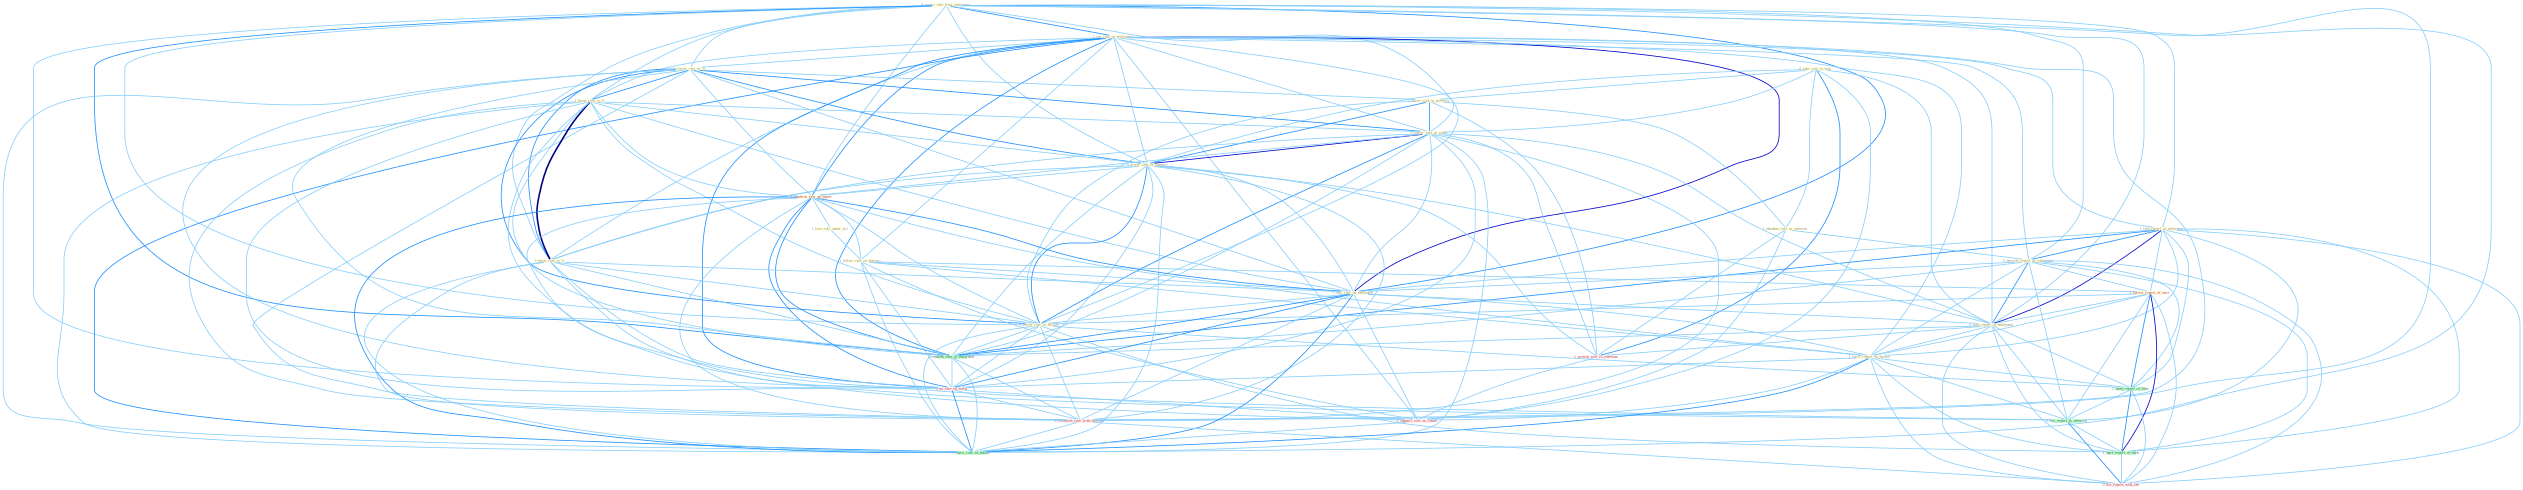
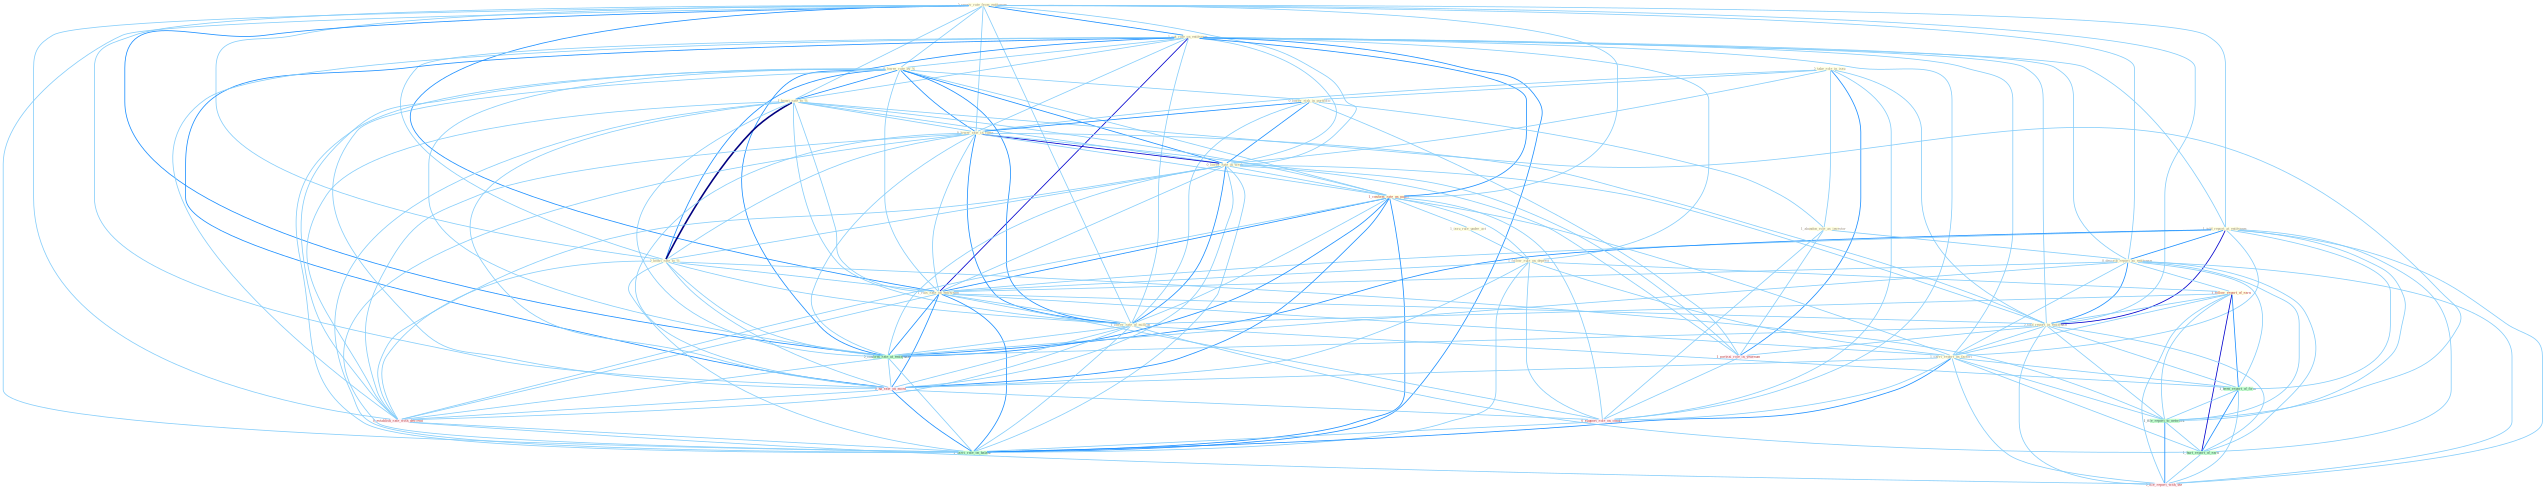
node "0_lower_rate_in_support": label "0_lower_rate_in_support" -> "0_lower_rate_in_week"
edge "1_told_report_at_entitynam" -- "1_follow_report_of_earn": removed
